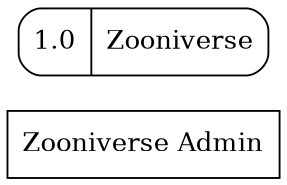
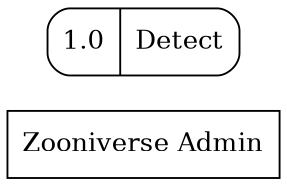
node "1.0": text "Zooniverse" -> "Detect"
